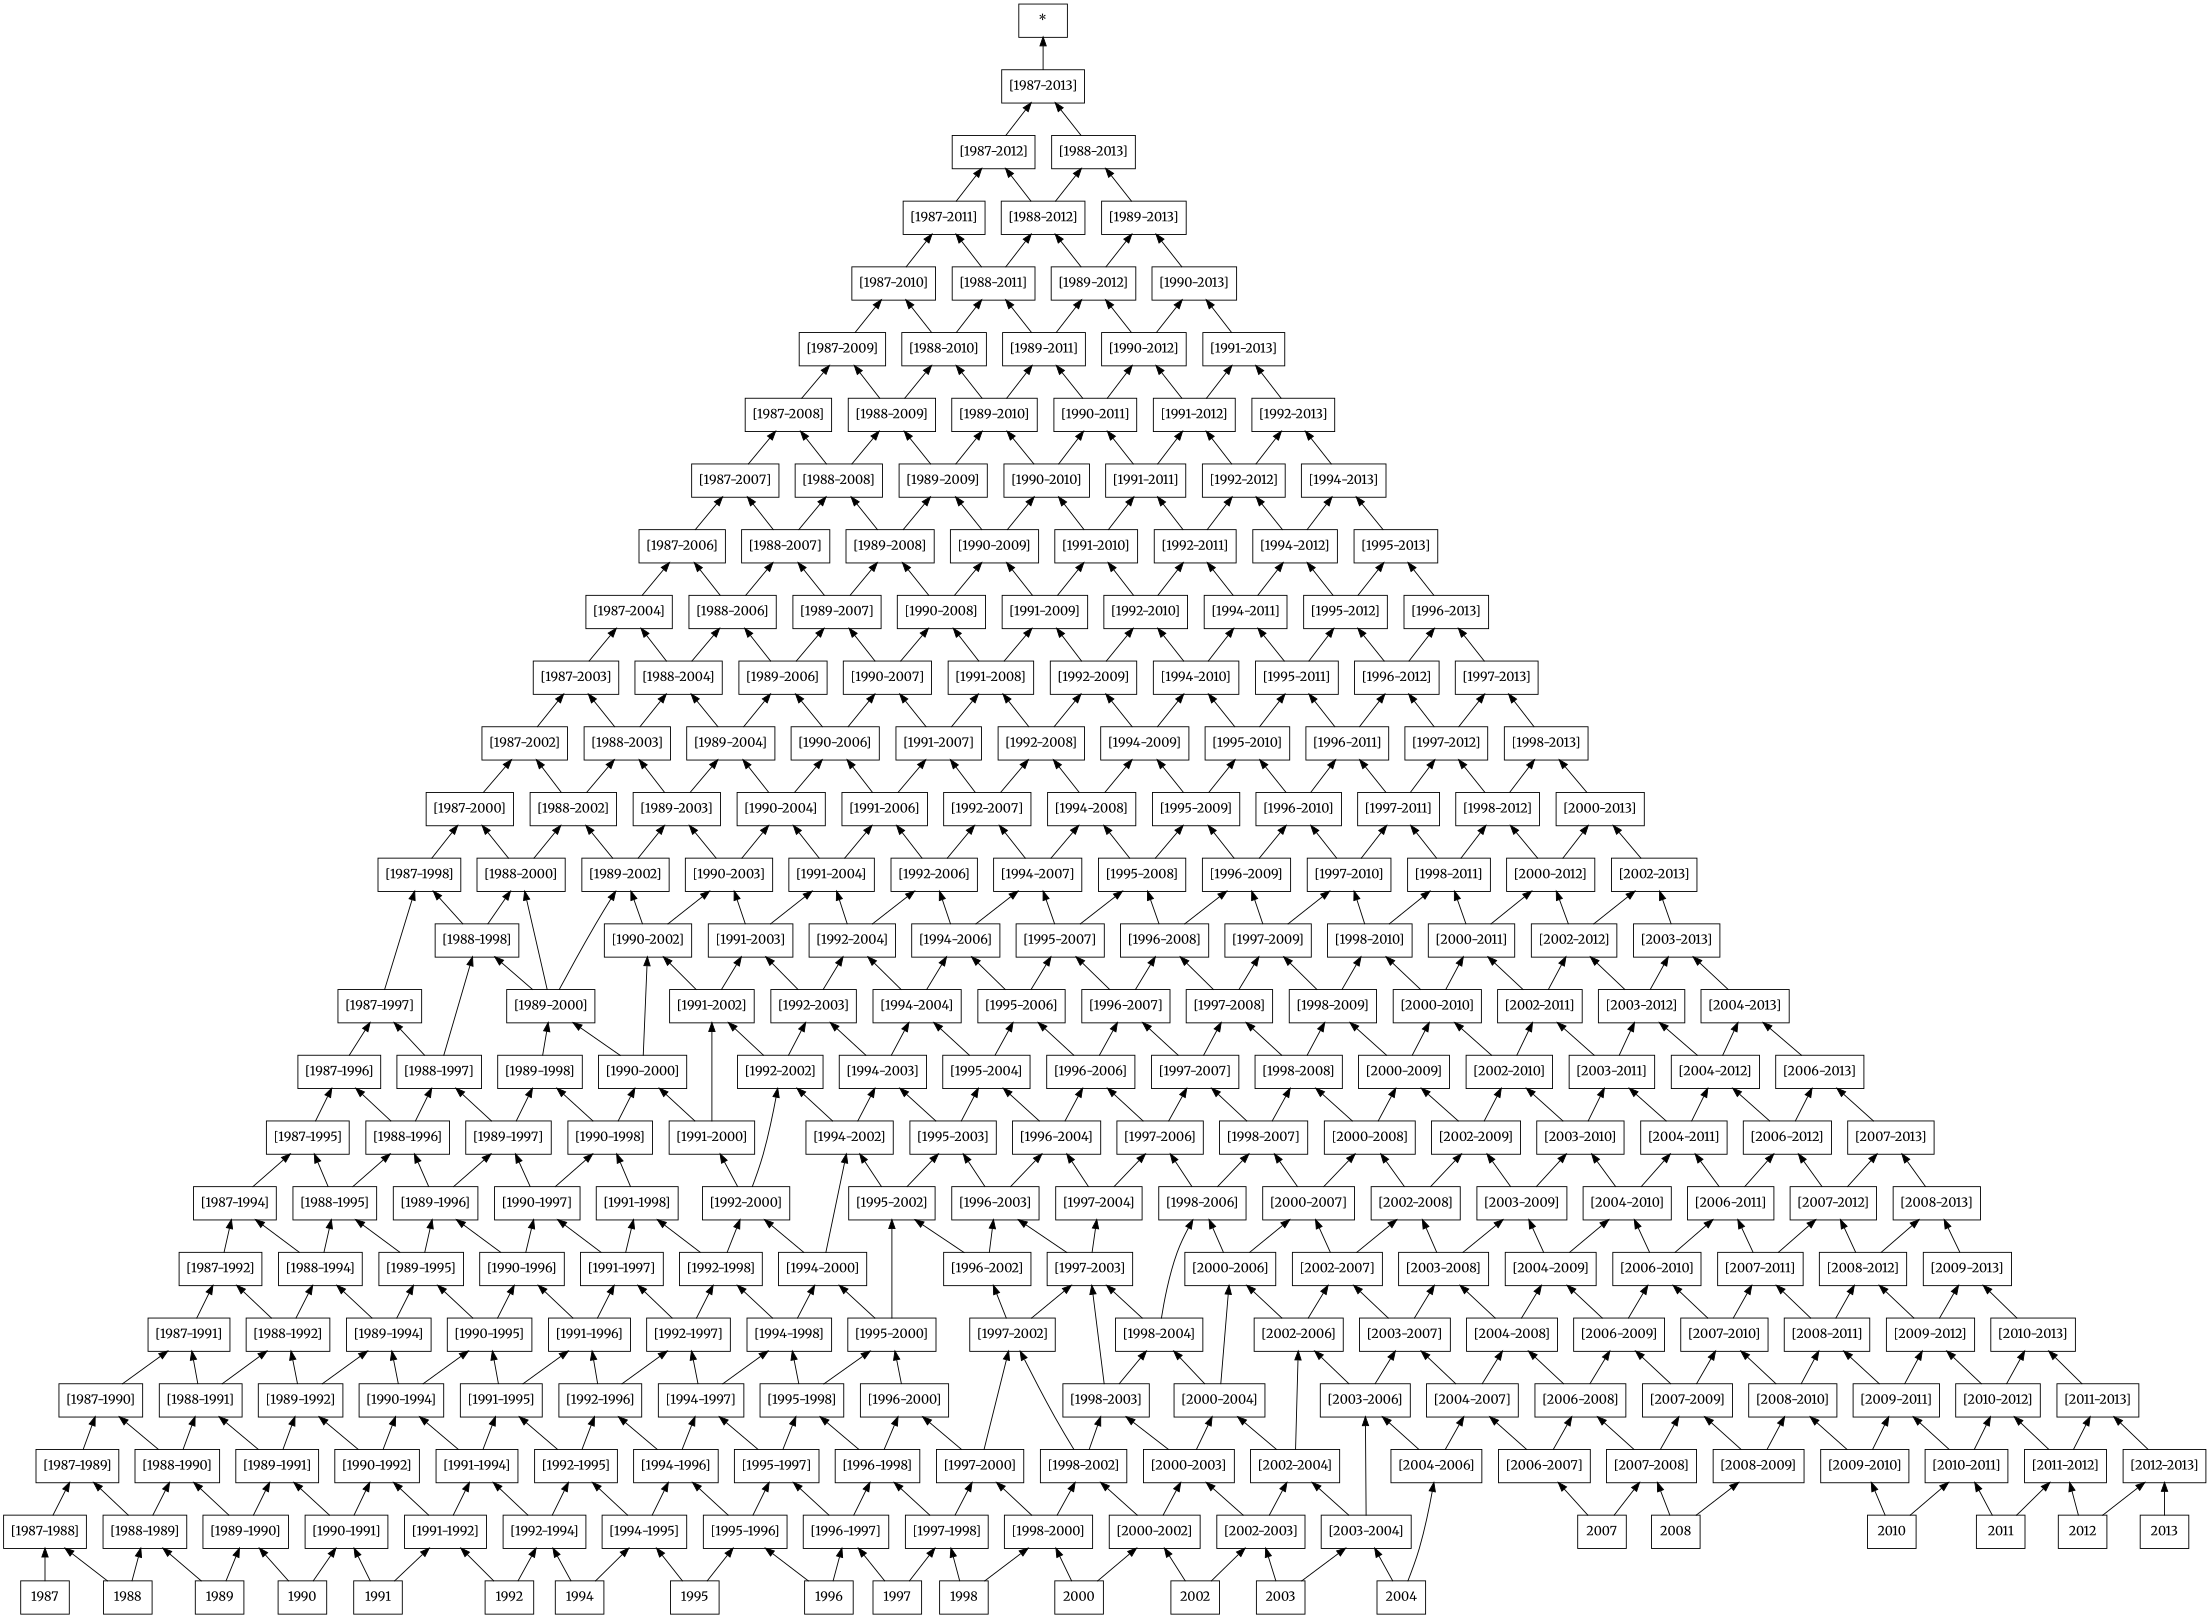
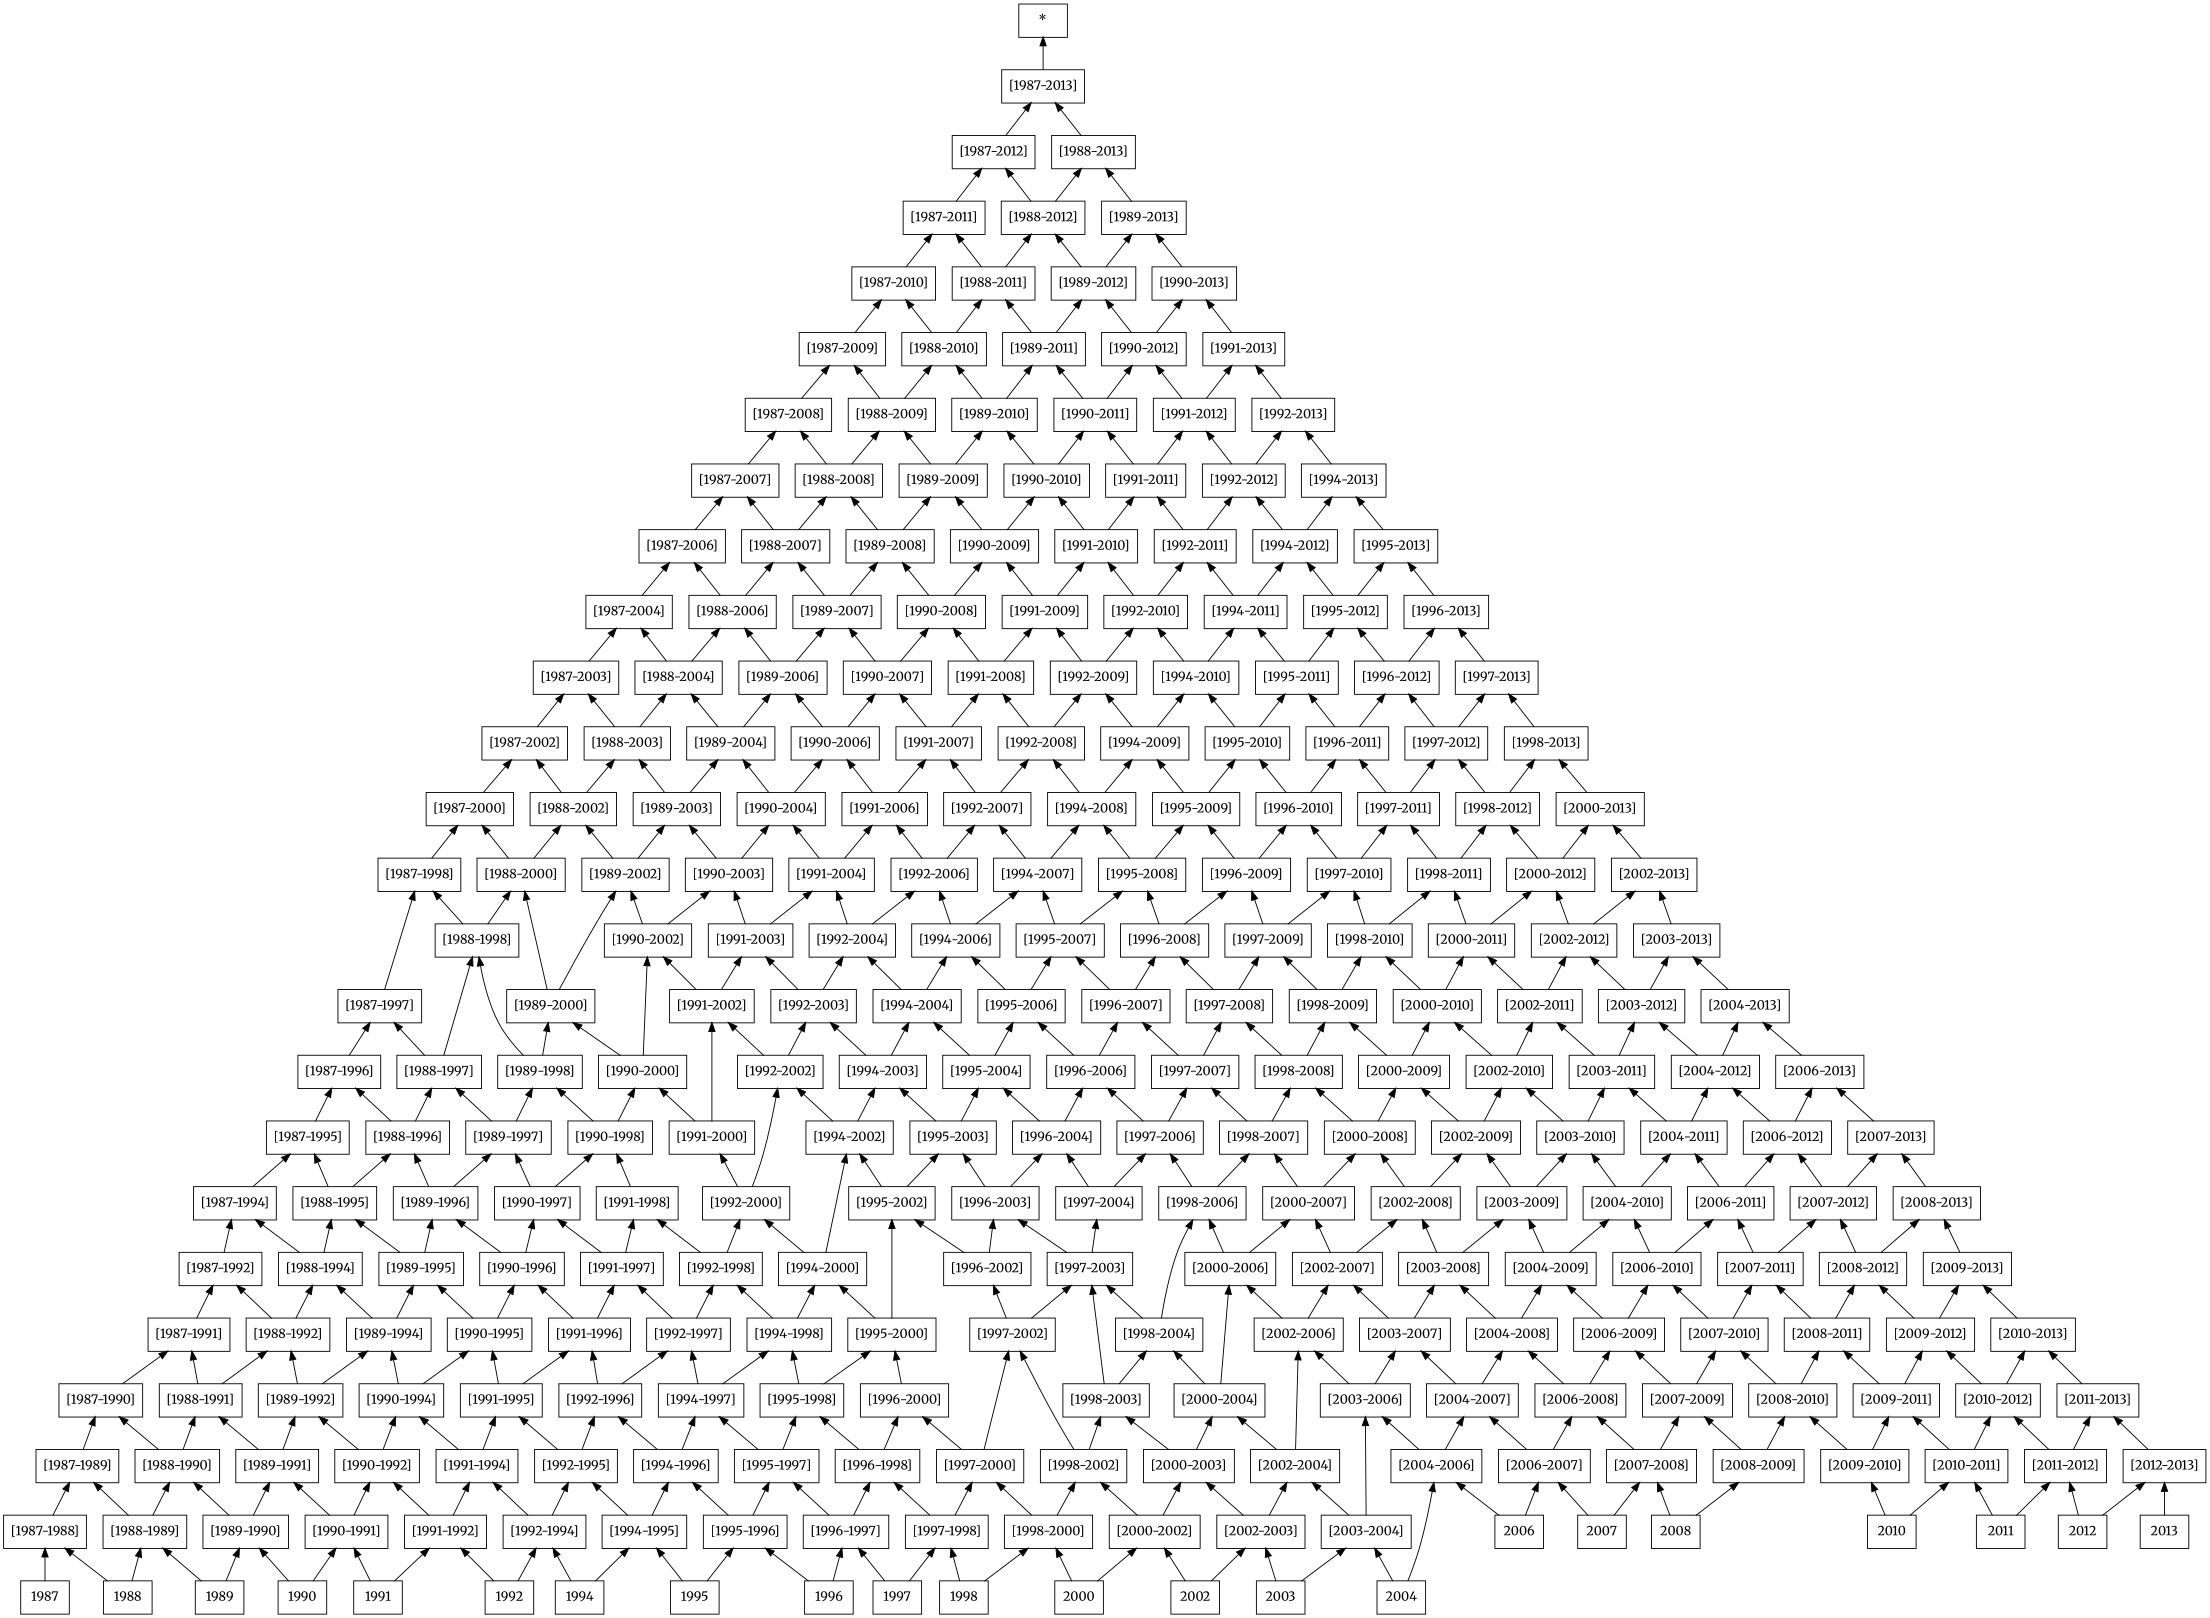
edge "[1989-2000]" -> "[1988-1998]": now "[1989-1998]" -> "[1988-1998]"
node "2006": added
